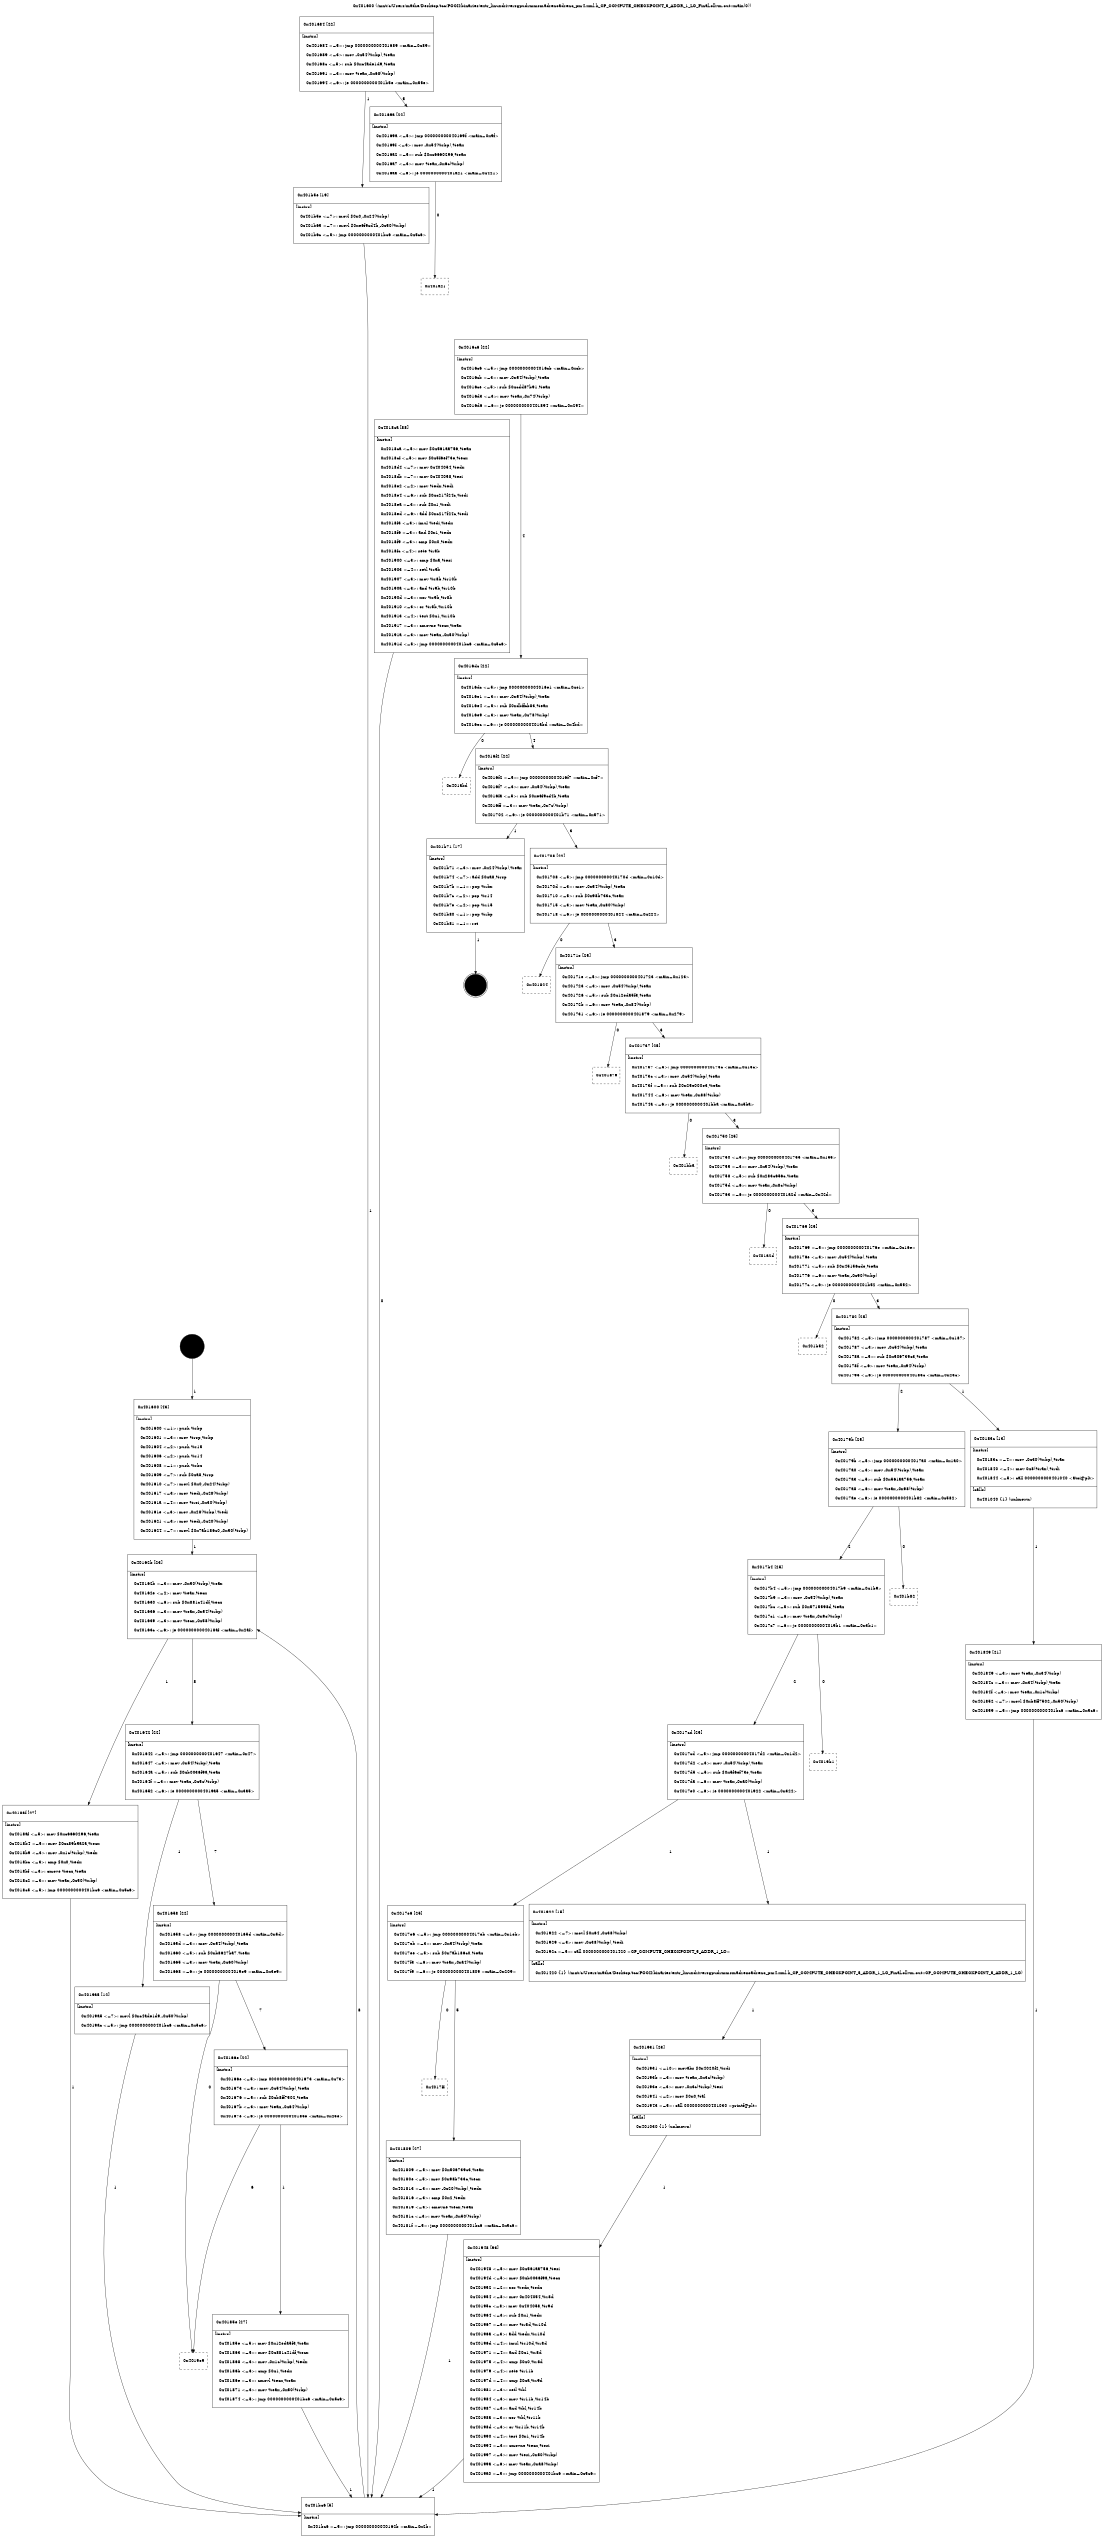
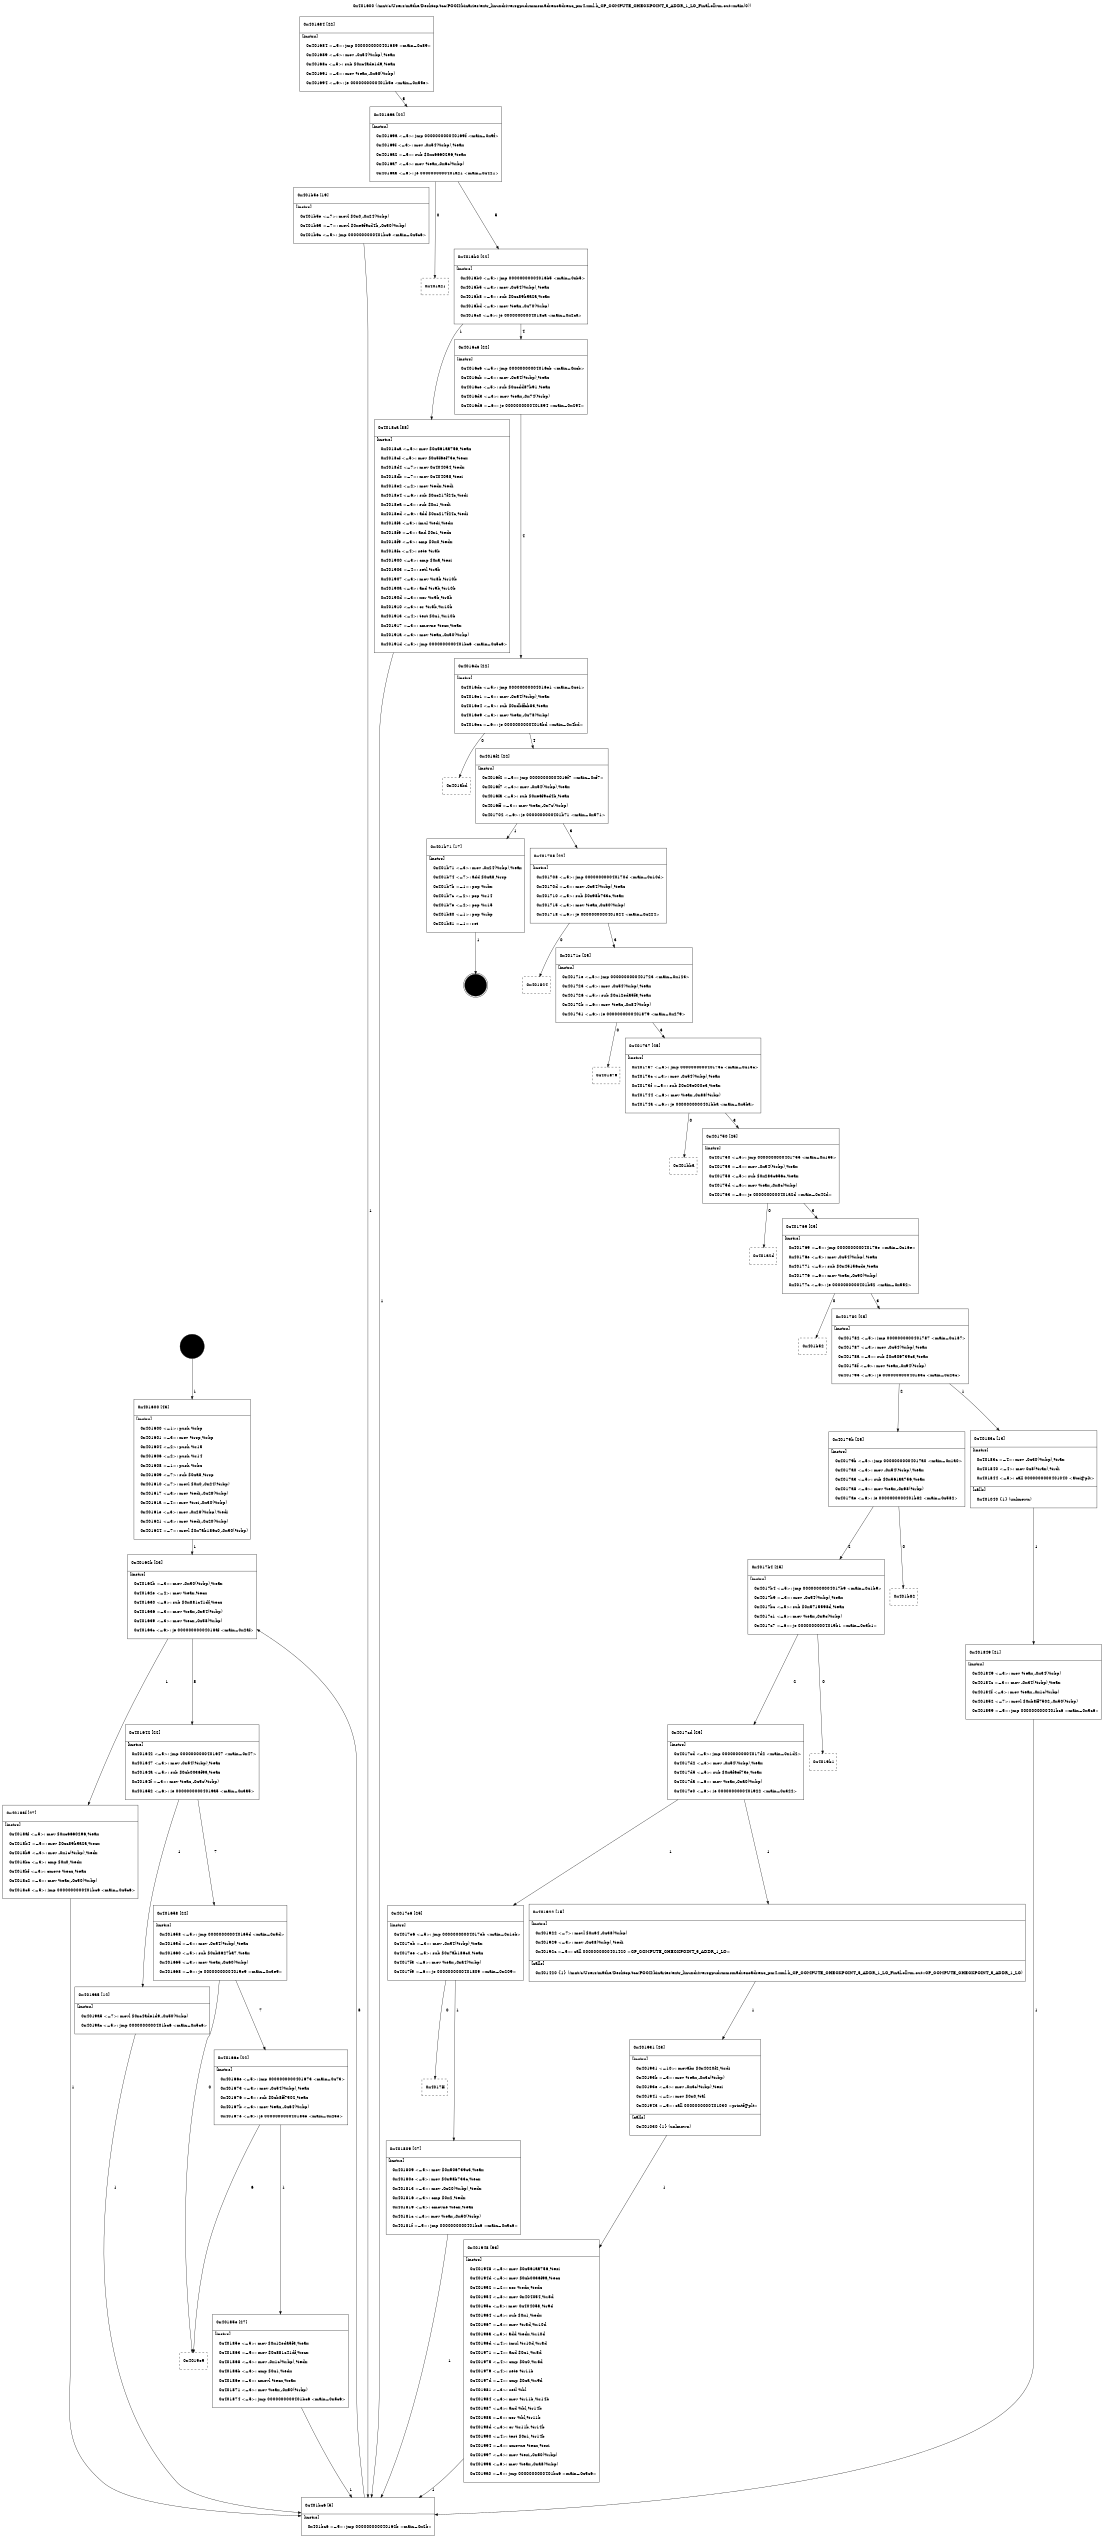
edge "0x401684 [22]" -> "0x401b5e [19]": removed, label "1"
node "0x4016b0 [22]": added
edge "0x4018ca [88]" -> "0x401bc6 [5]": label " 0" -> " 1"
edge "0x4017e6 [25]" -> "0x401809 [27]": label " 5" -> " 1"
